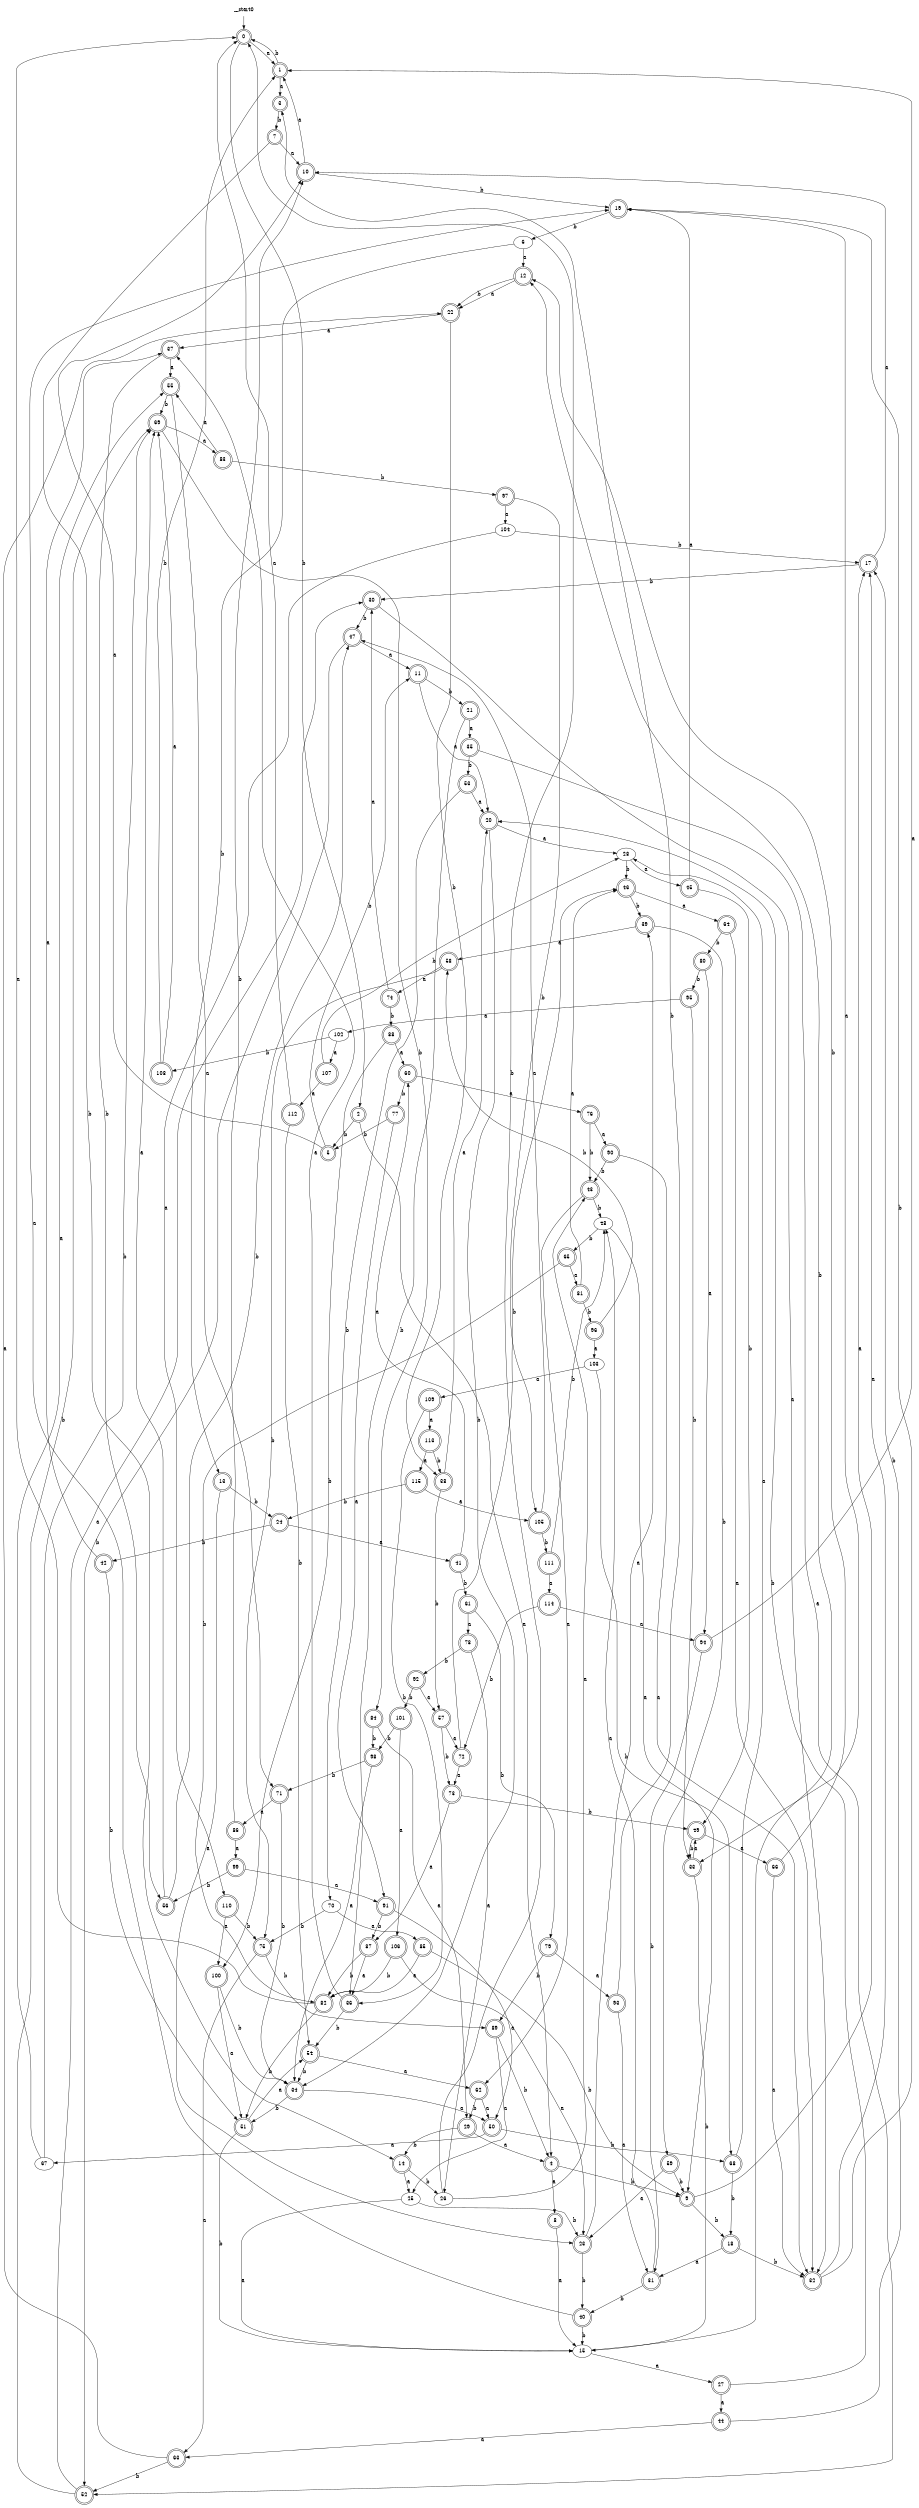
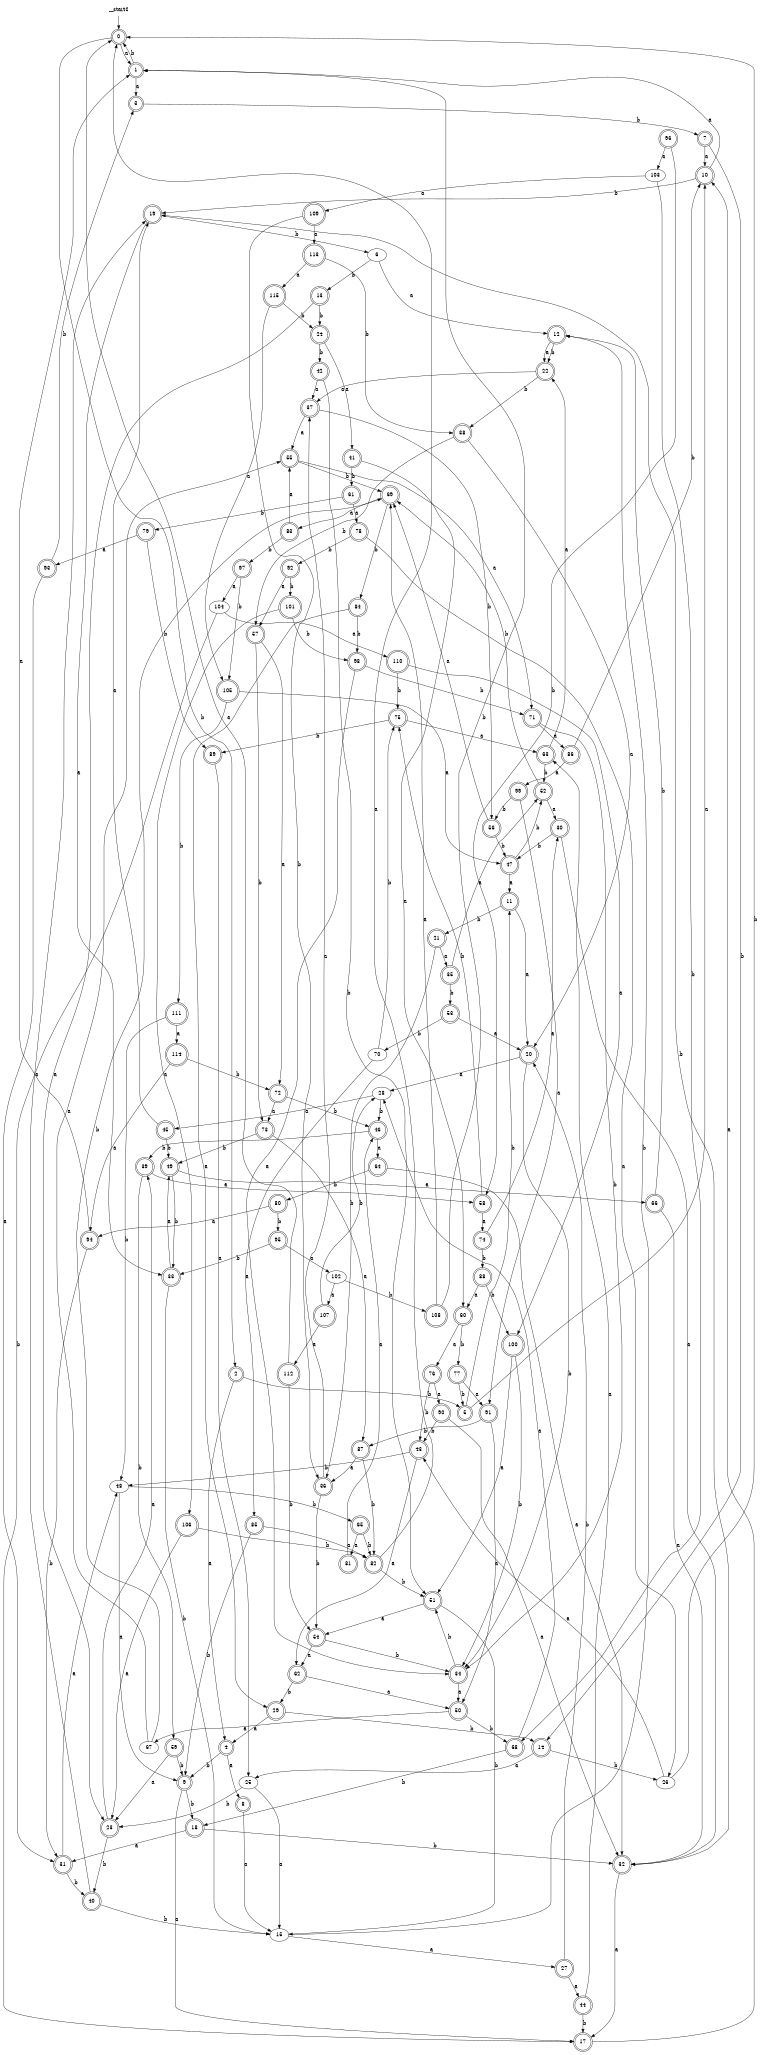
edge "17" -> "30": removed, label "b"
edge "81" -> "96": removed, label "b"
edge "89" -> "4": removed, label "b"
